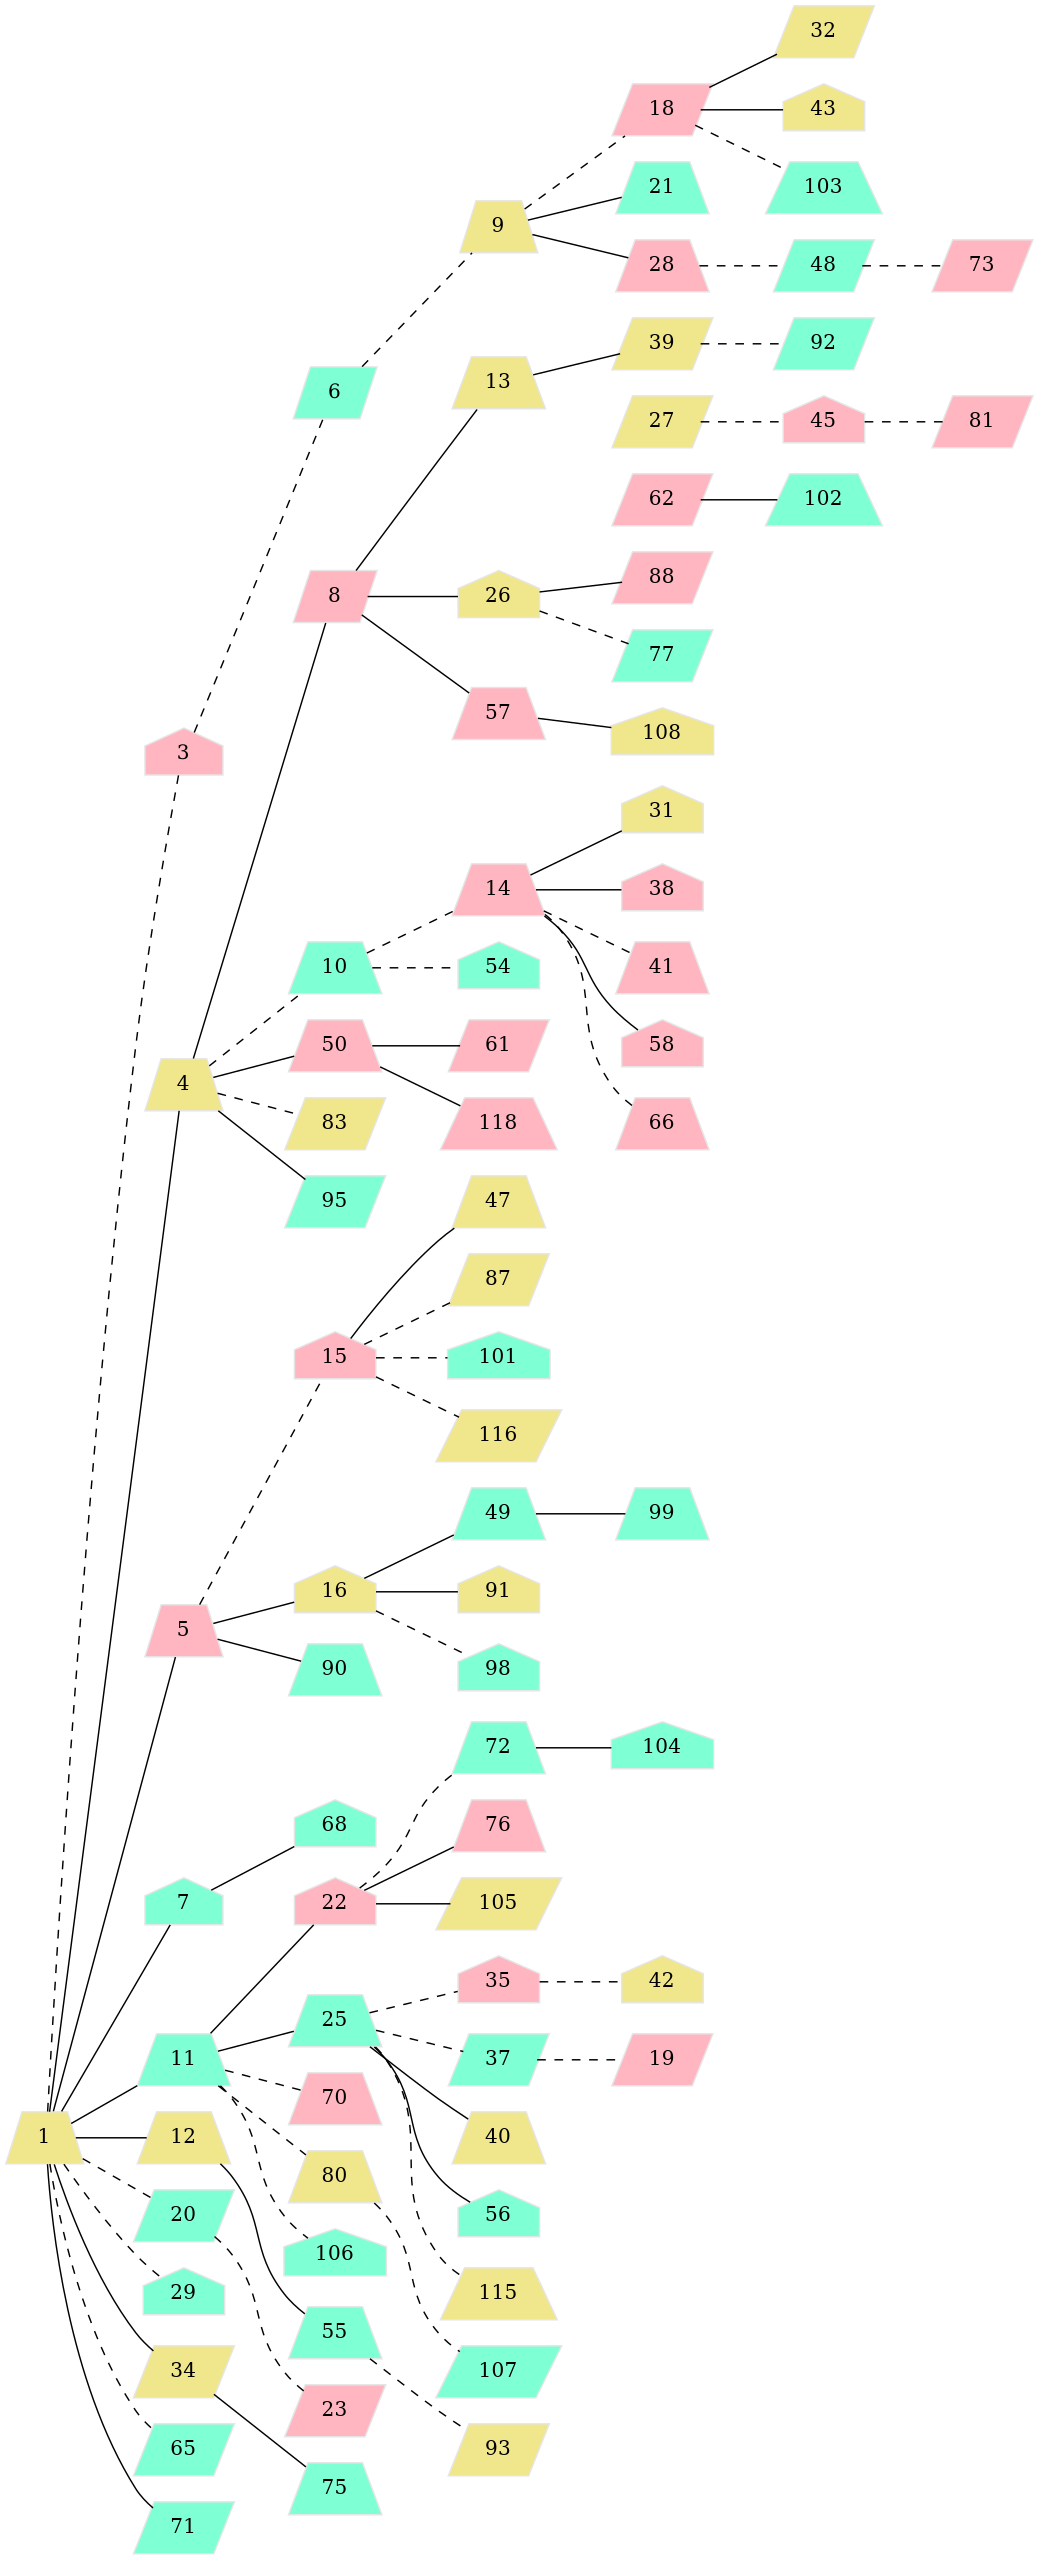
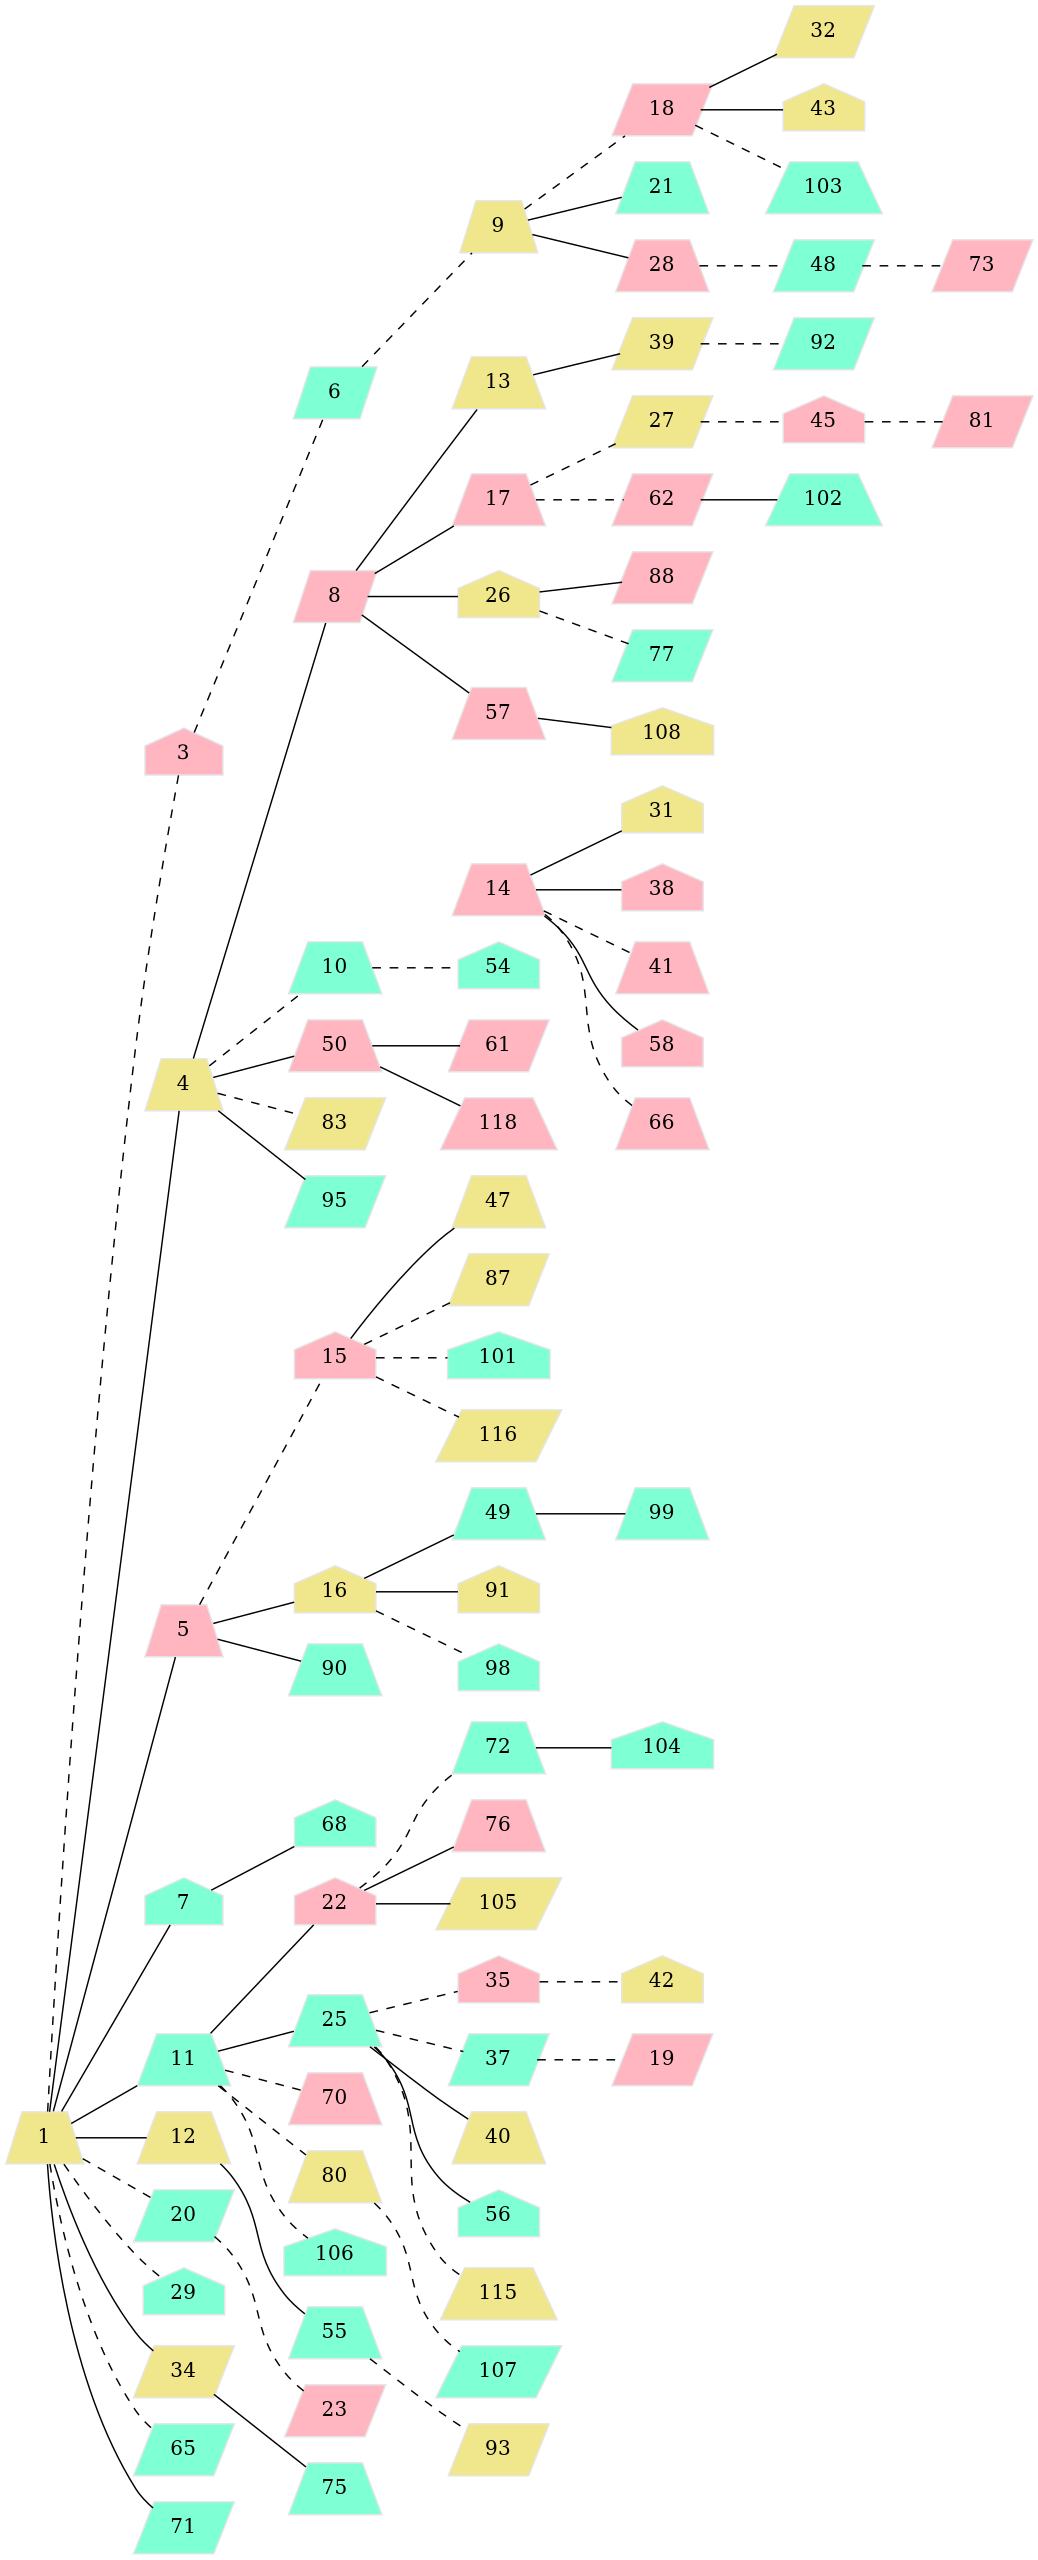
node "17": added
edge "14" -- "10": removed
